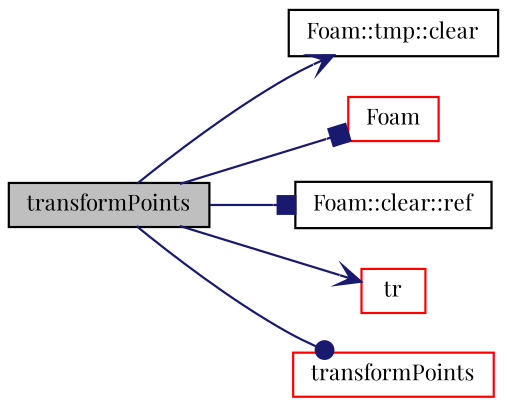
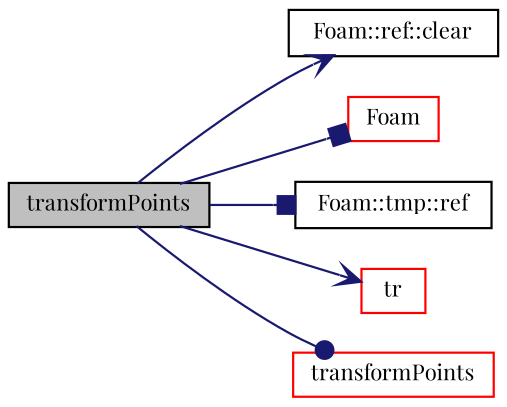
node "Foam::tmp::clear": label "Foam::tmp::clear" -> "Foam::ref::clear"
node "Foam::clear::ref": label "Foam::clear::ref" -> "Foam::tmp::ref"
